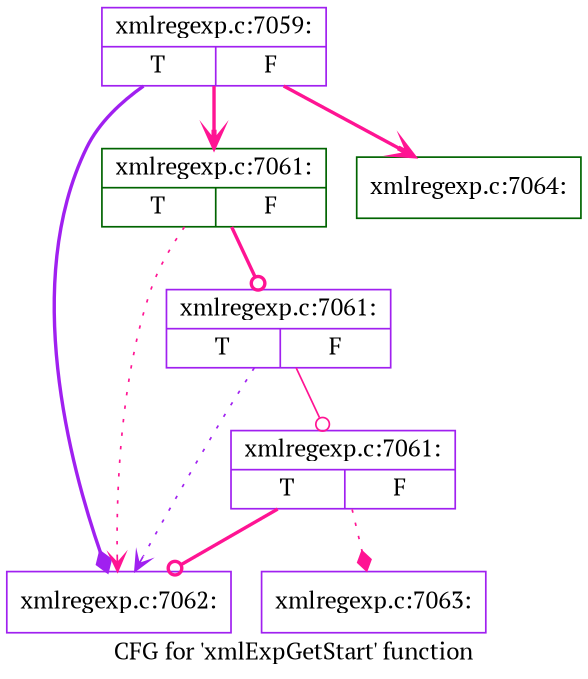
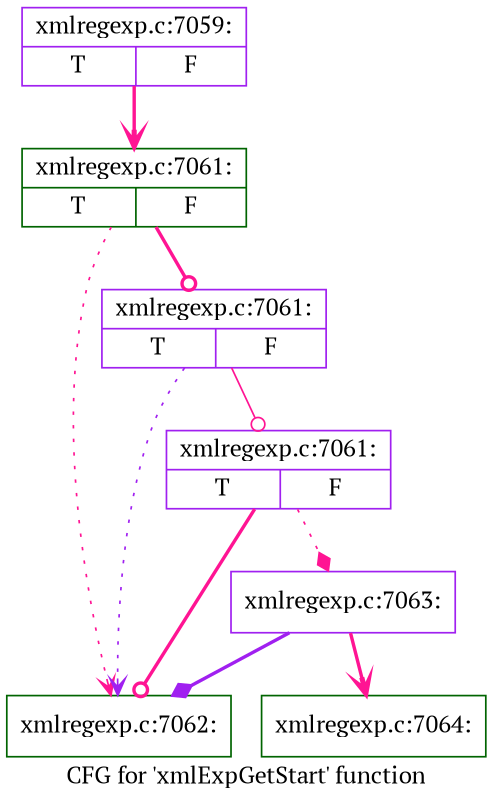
edge "xmlregexp.c:7059:" -> "xmlregexp.c:7064:": now "xmlregexp.c:7063:" -> "xmlregexp.c:7064:"
edge "xmlregexp.c:7059:" -> "xmlregexp.c:7062:": now "xmlregexp.c:7063:" -> "xmlregexp.c:7062:"
node "xmlregexp.c:7062:": color purple -> darkgreen
